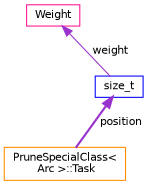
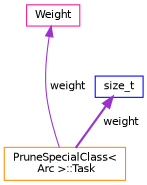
edge "size_t" -> "Weight": now "PruneSpecialClass< Arc >::Task" -> "Weight"
edge "PruneSpecialClass< Arc >::Task" -> "size_t": label " position" -> " weight"
